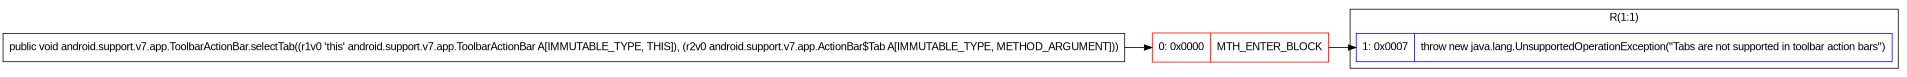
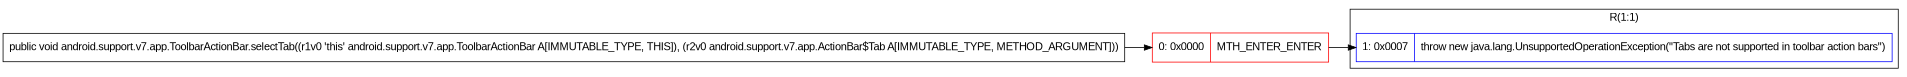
node "0: 0x0000": text "MTH_ENTER_BLOCK" -> "MTH_ENTER_ENTER"
